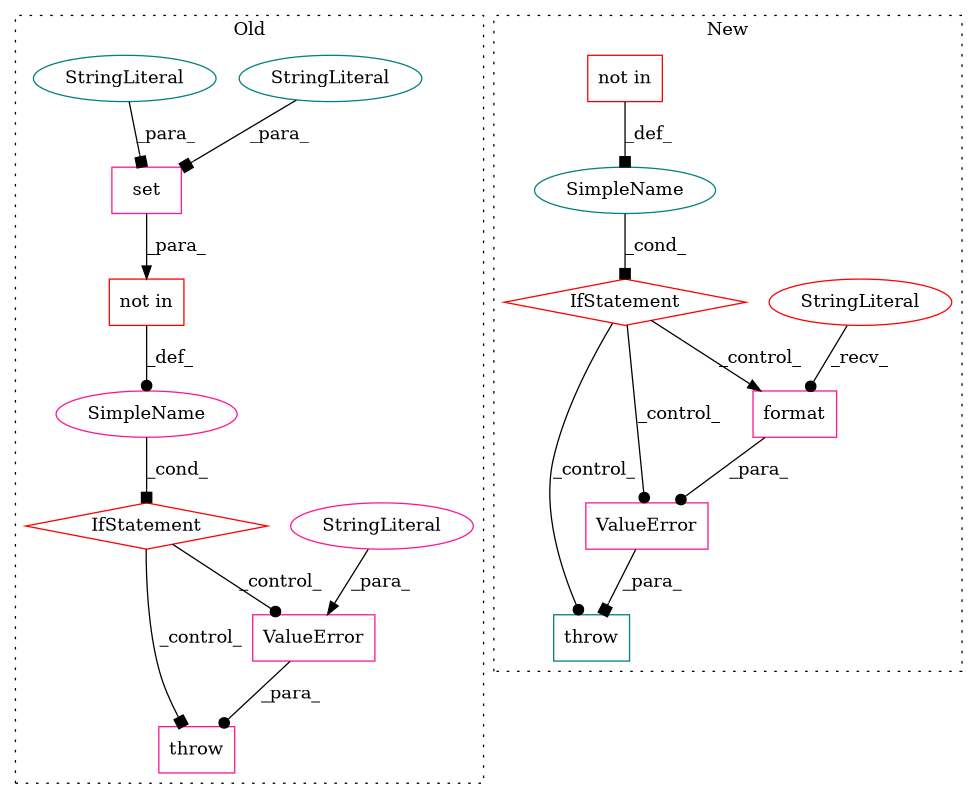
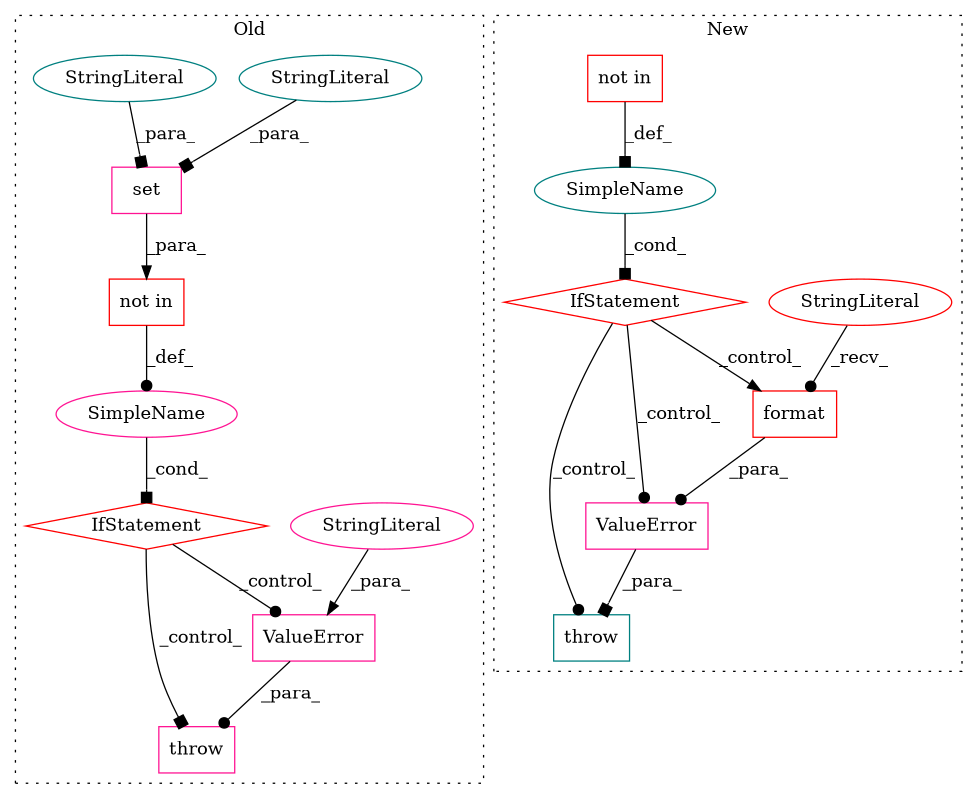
node "format": color deeppink -> red
